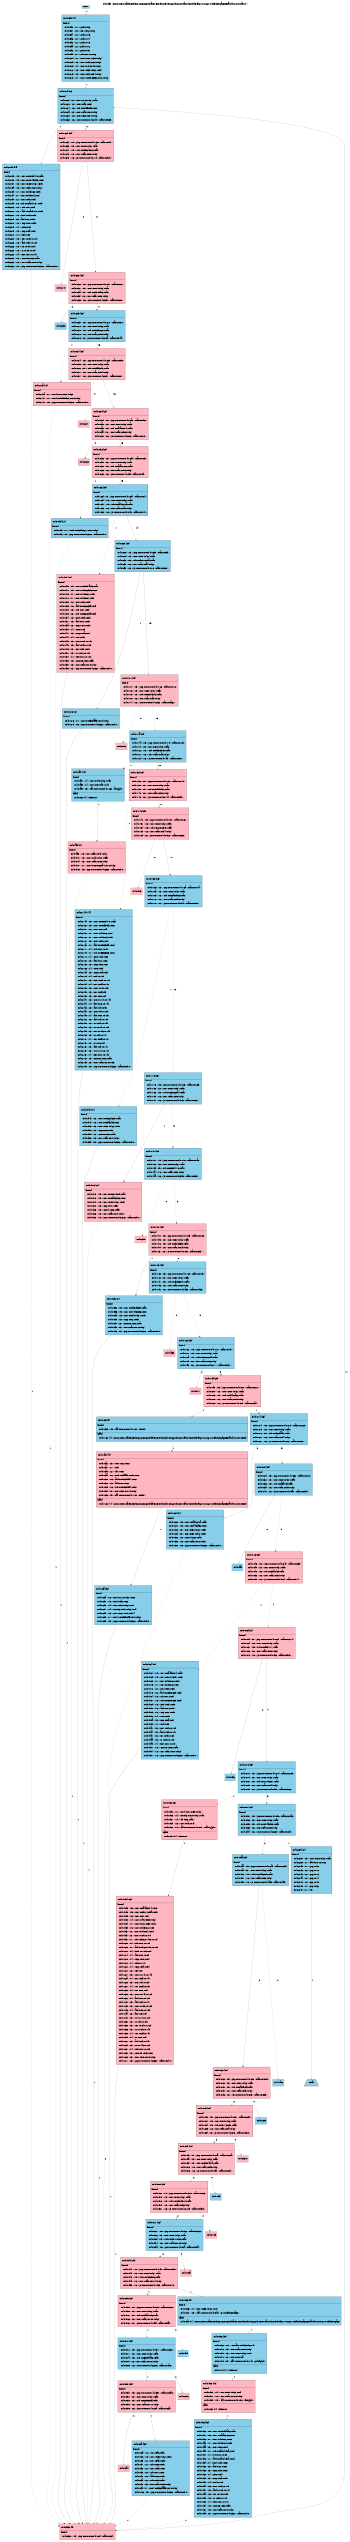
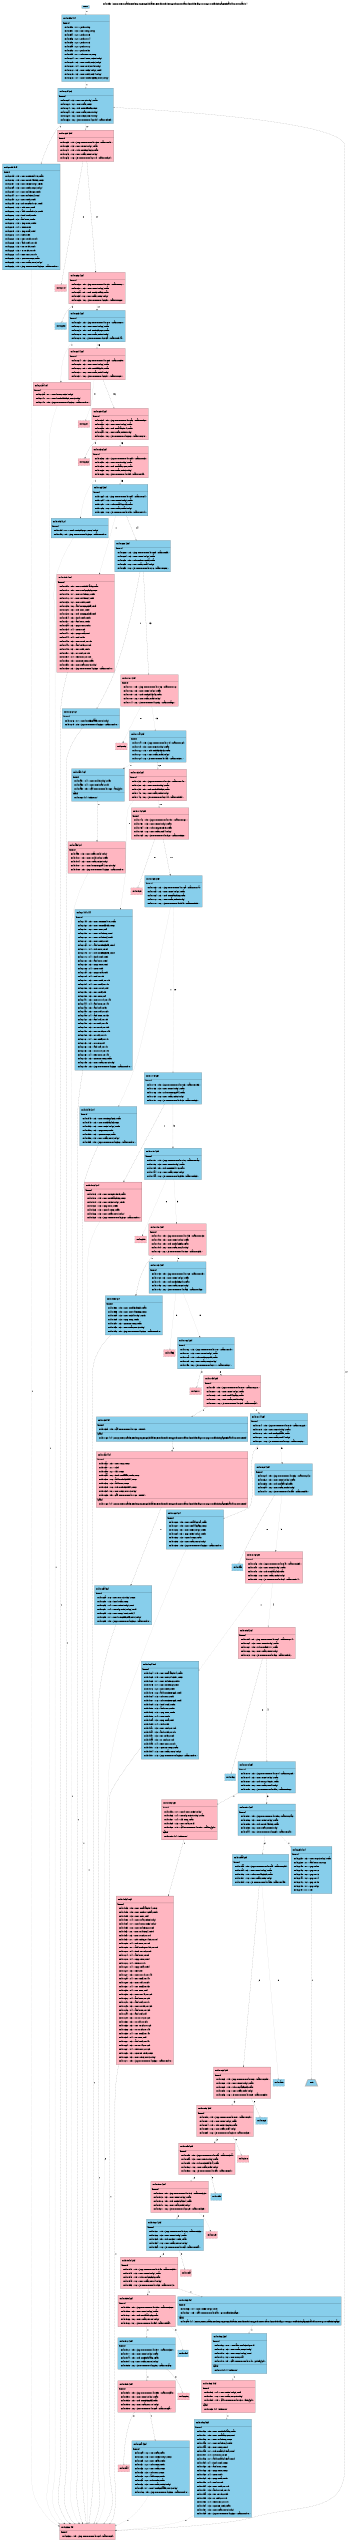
node "Final": label "Final" -> "Exit"
